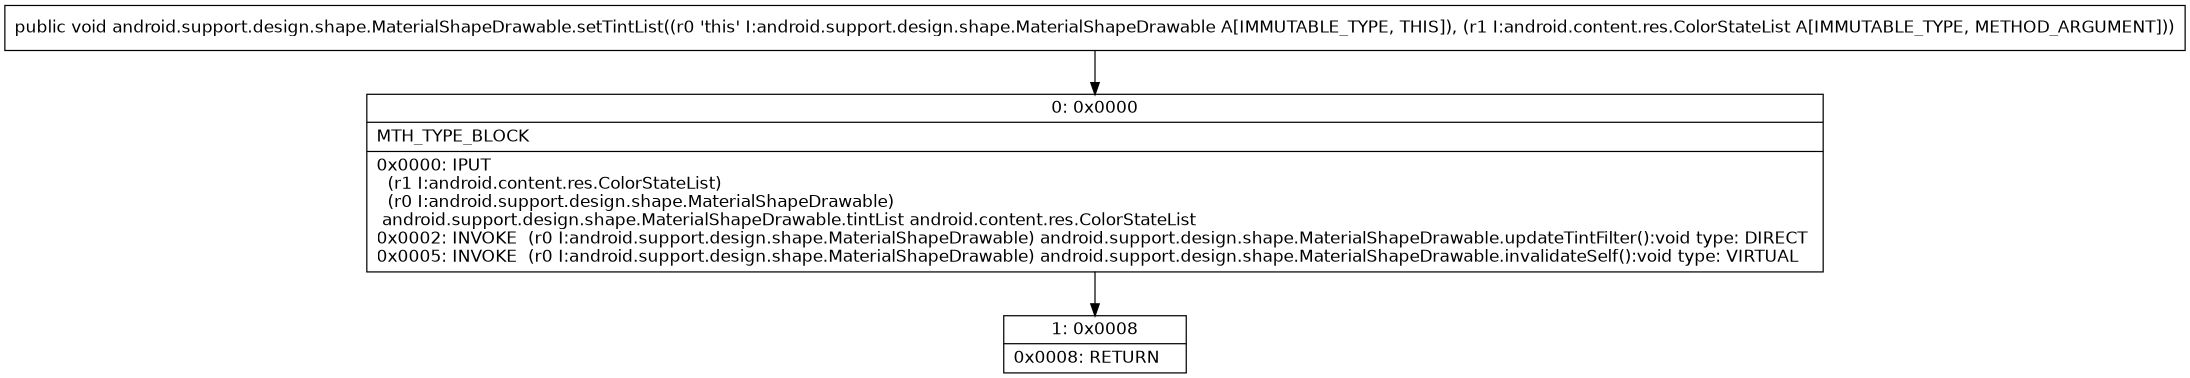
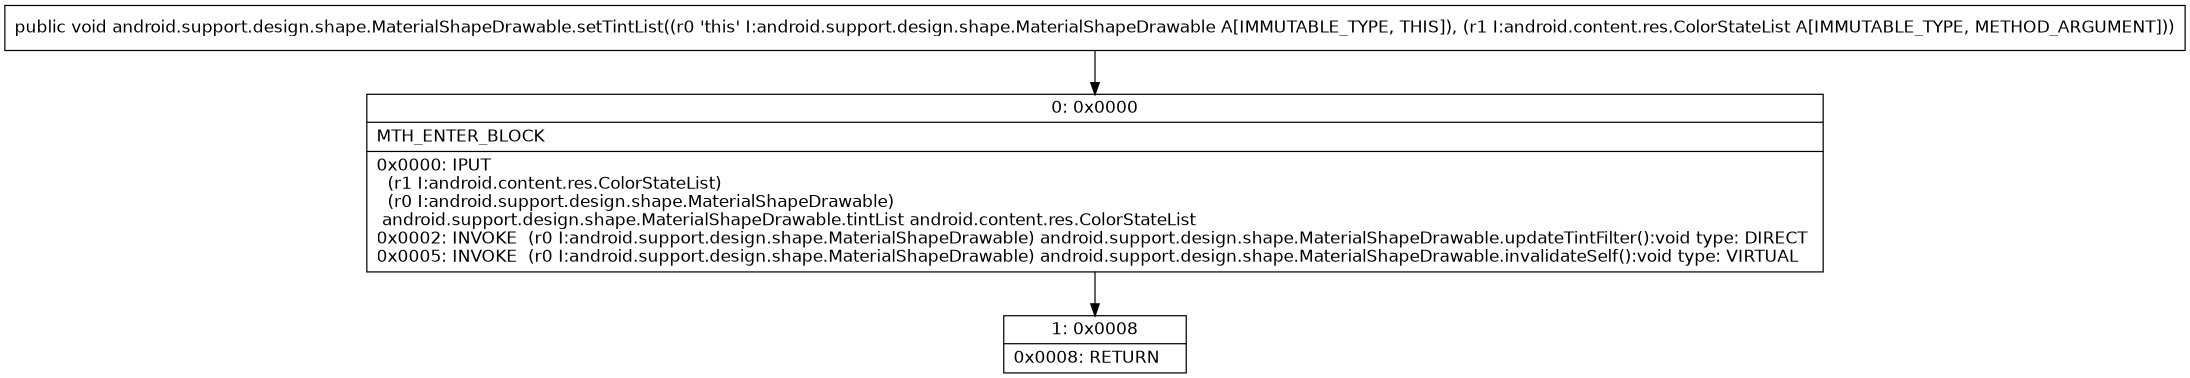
node "0: 0x0000": text "MTH_TYPE_BLOCK" -> "MTH_ENTER_BLOCK"
